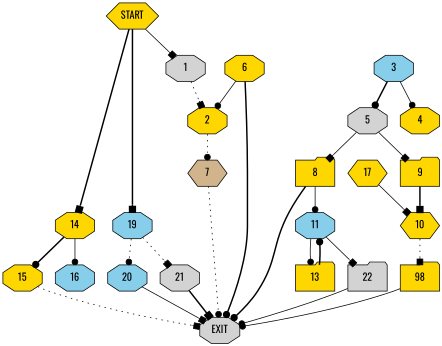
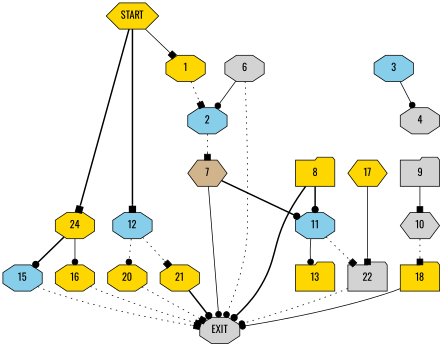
node "1": fillcolor lightgrey -> gold
node "6": fillcolor gold -> lightgrey
node "2": fillcolor gold -> skyblue
node "5": removed
node "4": fillcolor gold -> lightgrey
edge "2" -> "7": arrowhead dot -> box
node "9": fillcolor gold -> lightgrey
edge "9" -> "10": style bold -> solid
edge "8" -> "11": style solid -> bold
edge "17" -> "10": now "17" -> "22"
edge "6" -> "EXIT": style bold -> dotted
node "14": label "14" -> "24"
node "19": label "19" -> "12"
node "10": fillcolor gold -> lightgrey
edge "11" -> "22": style solid -> dotted
edge "7" -> "EXIT": style dotted -> solid
edge "13" -> "11": now "7" -> "11"
node "15": fillcolor gold -> skyblue
node "16": fillcolor skyblue -> gold
node "20": fillcolor skyblue -> gold
node "21": fillcolor lightgrey -> gold
node "98": label "98" -> "18"
edge "20" -> "EXIT": style solid -> dotted
edge "21" -> "EXIT": arrowhead box -> dot
edge "16" -> "EXIT": added
edge "22" -> "EXIT": style solid -> dotted
